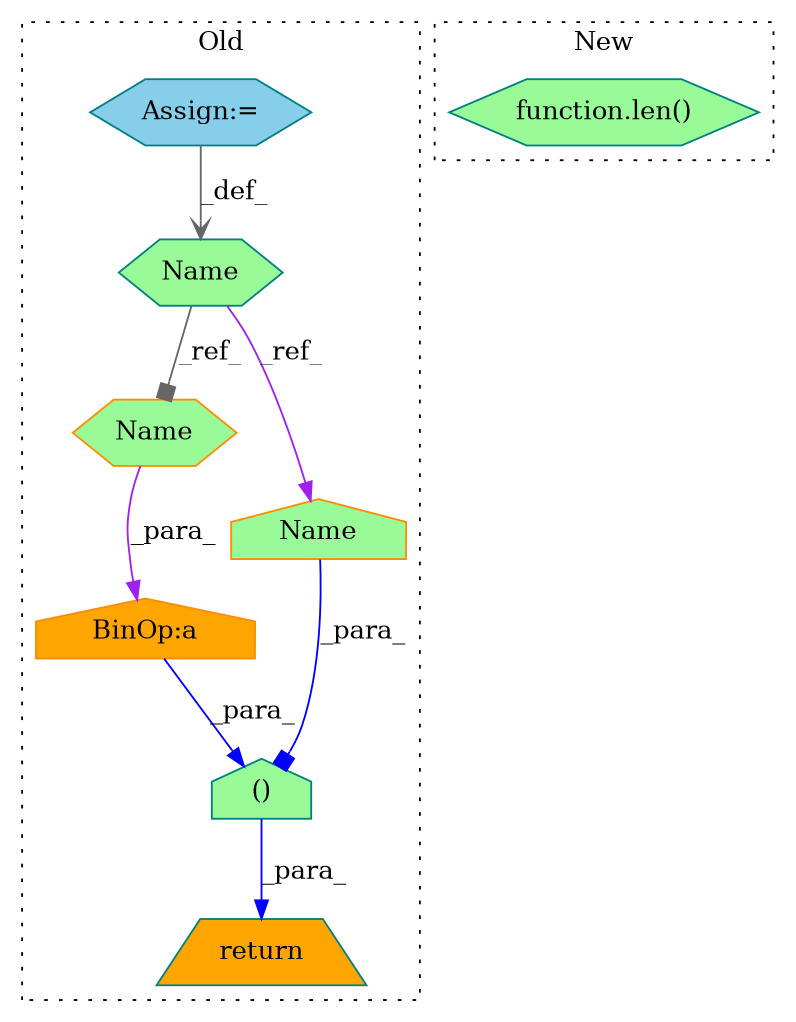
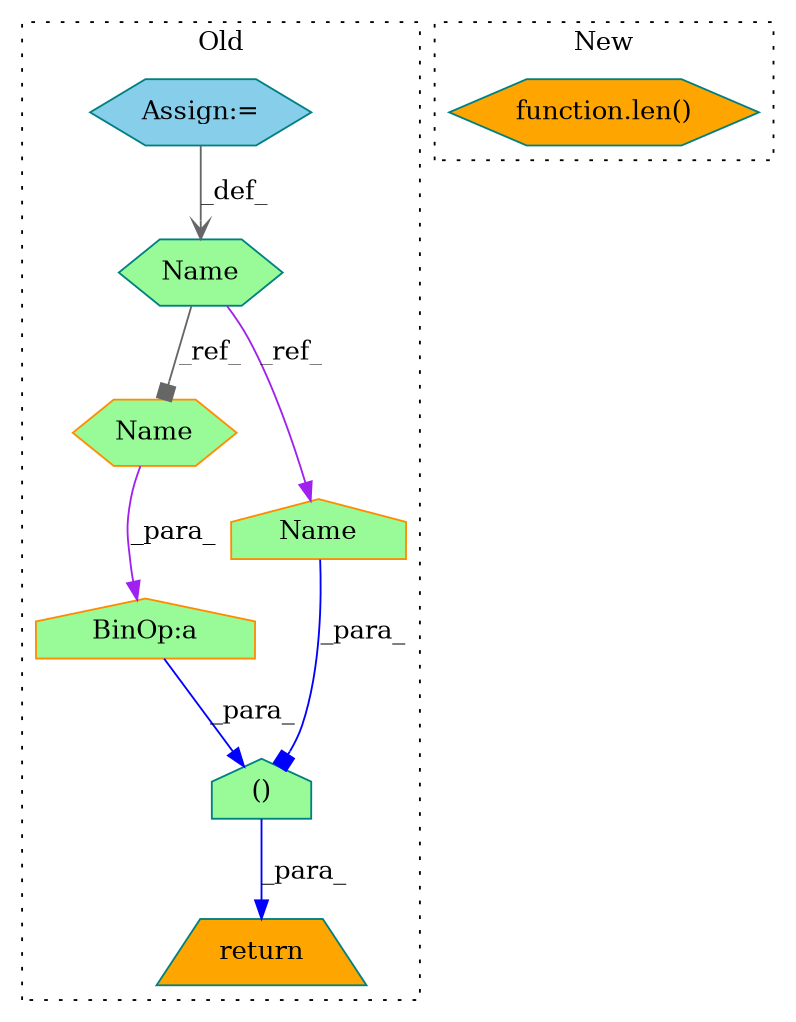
node "function.len()": fillcolor palegreen -> orange
node "BinOp:a": fillcolor orange -> palegreen
